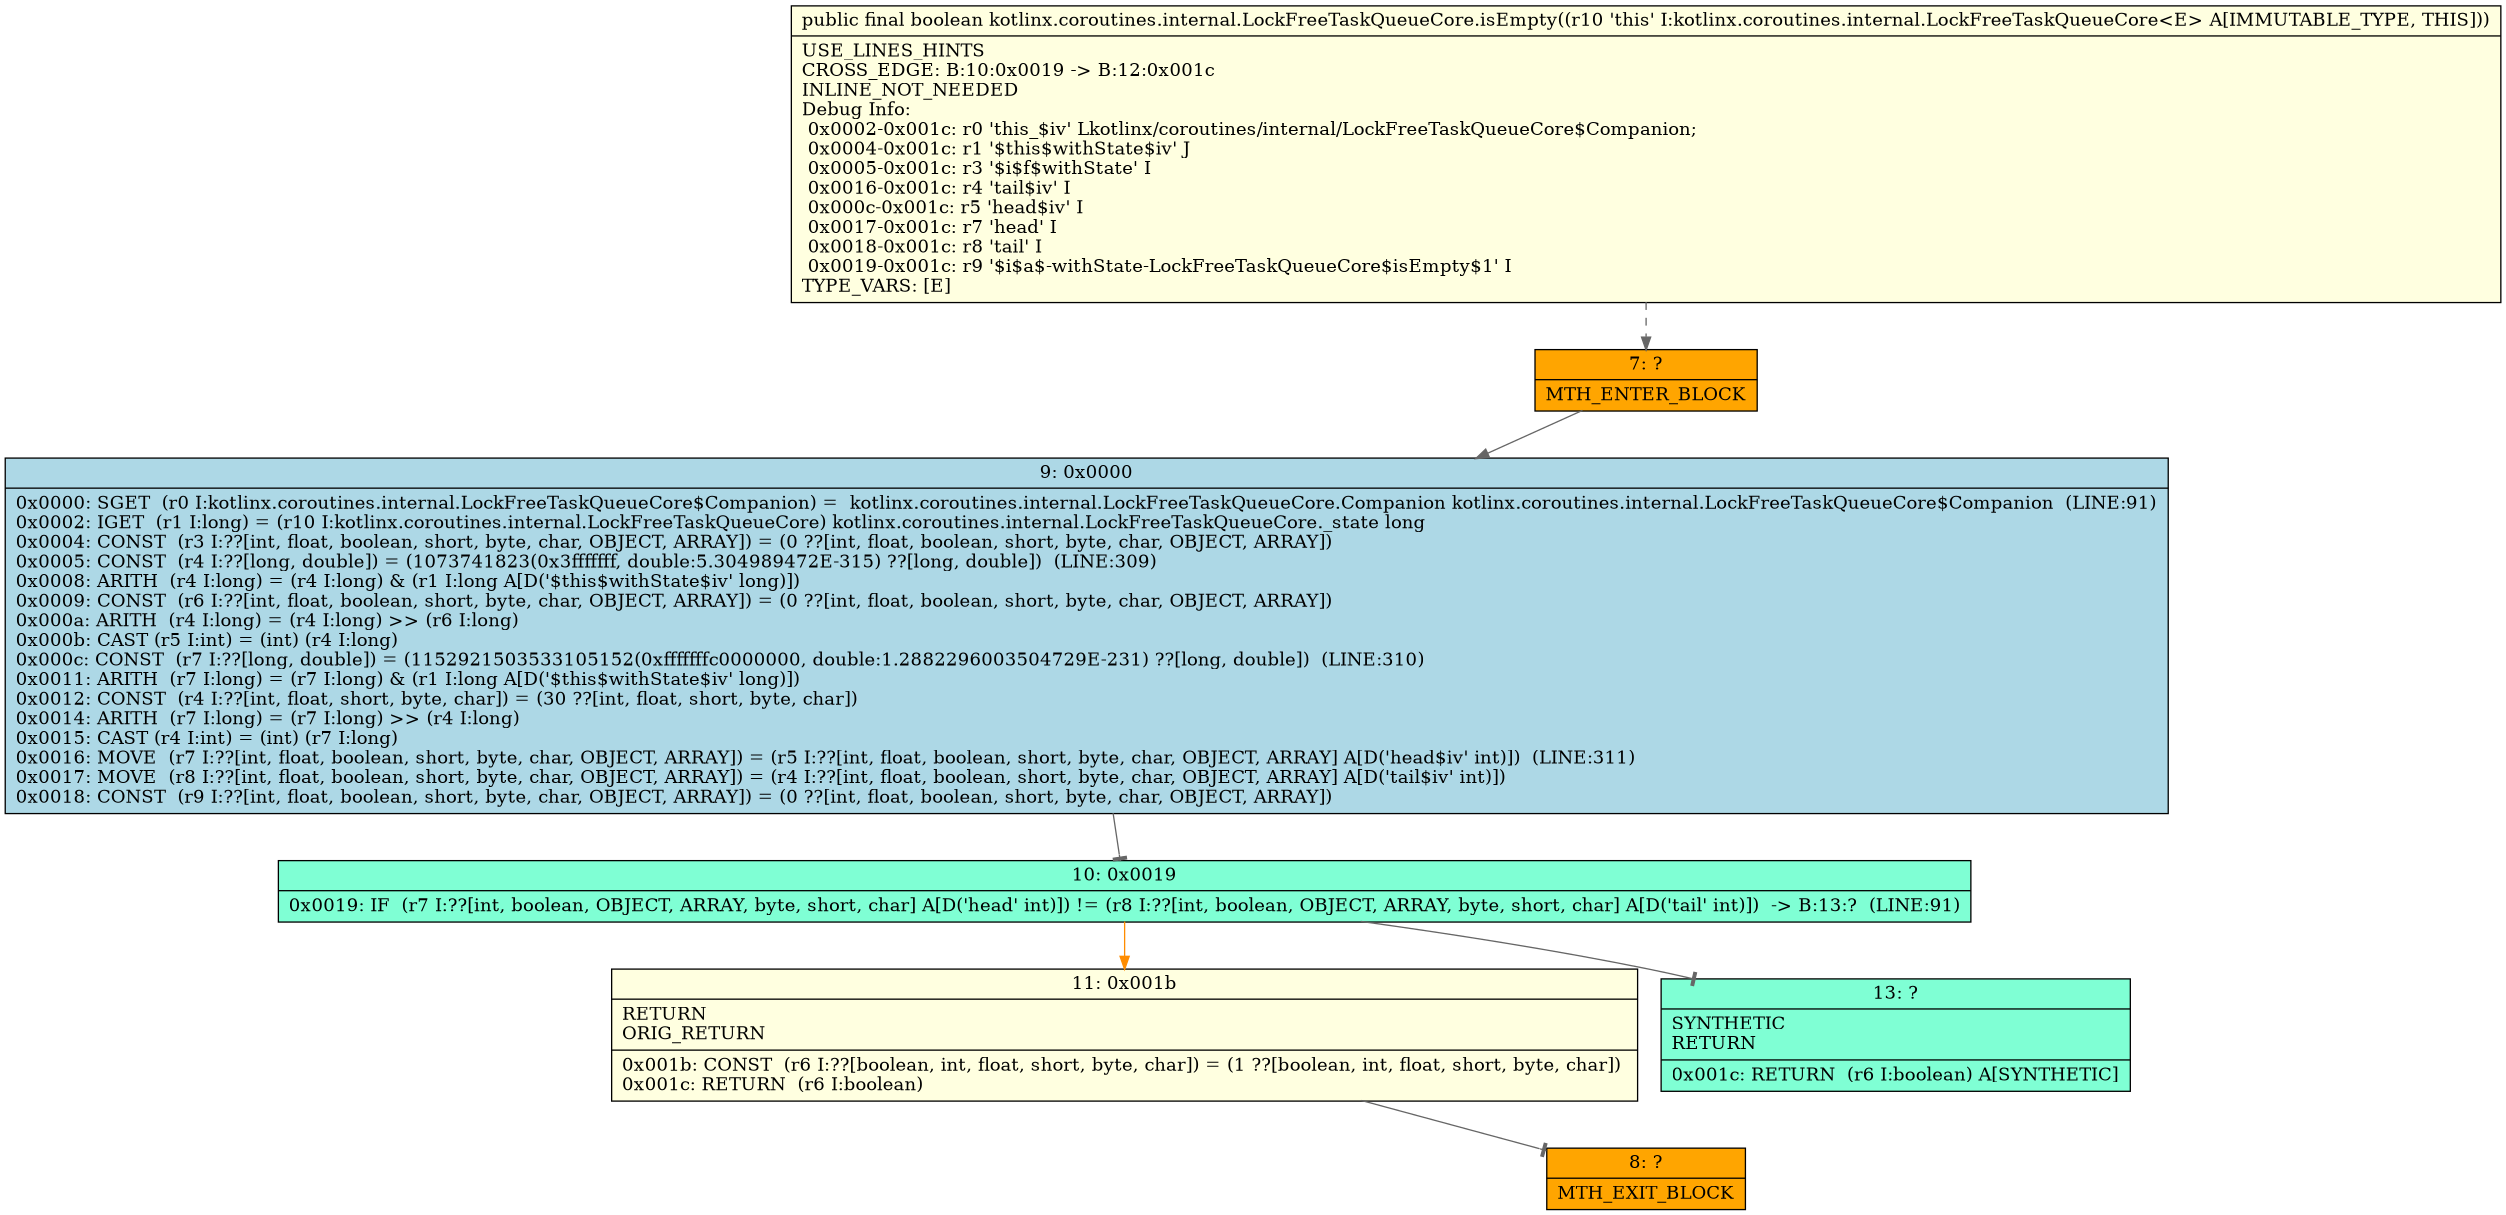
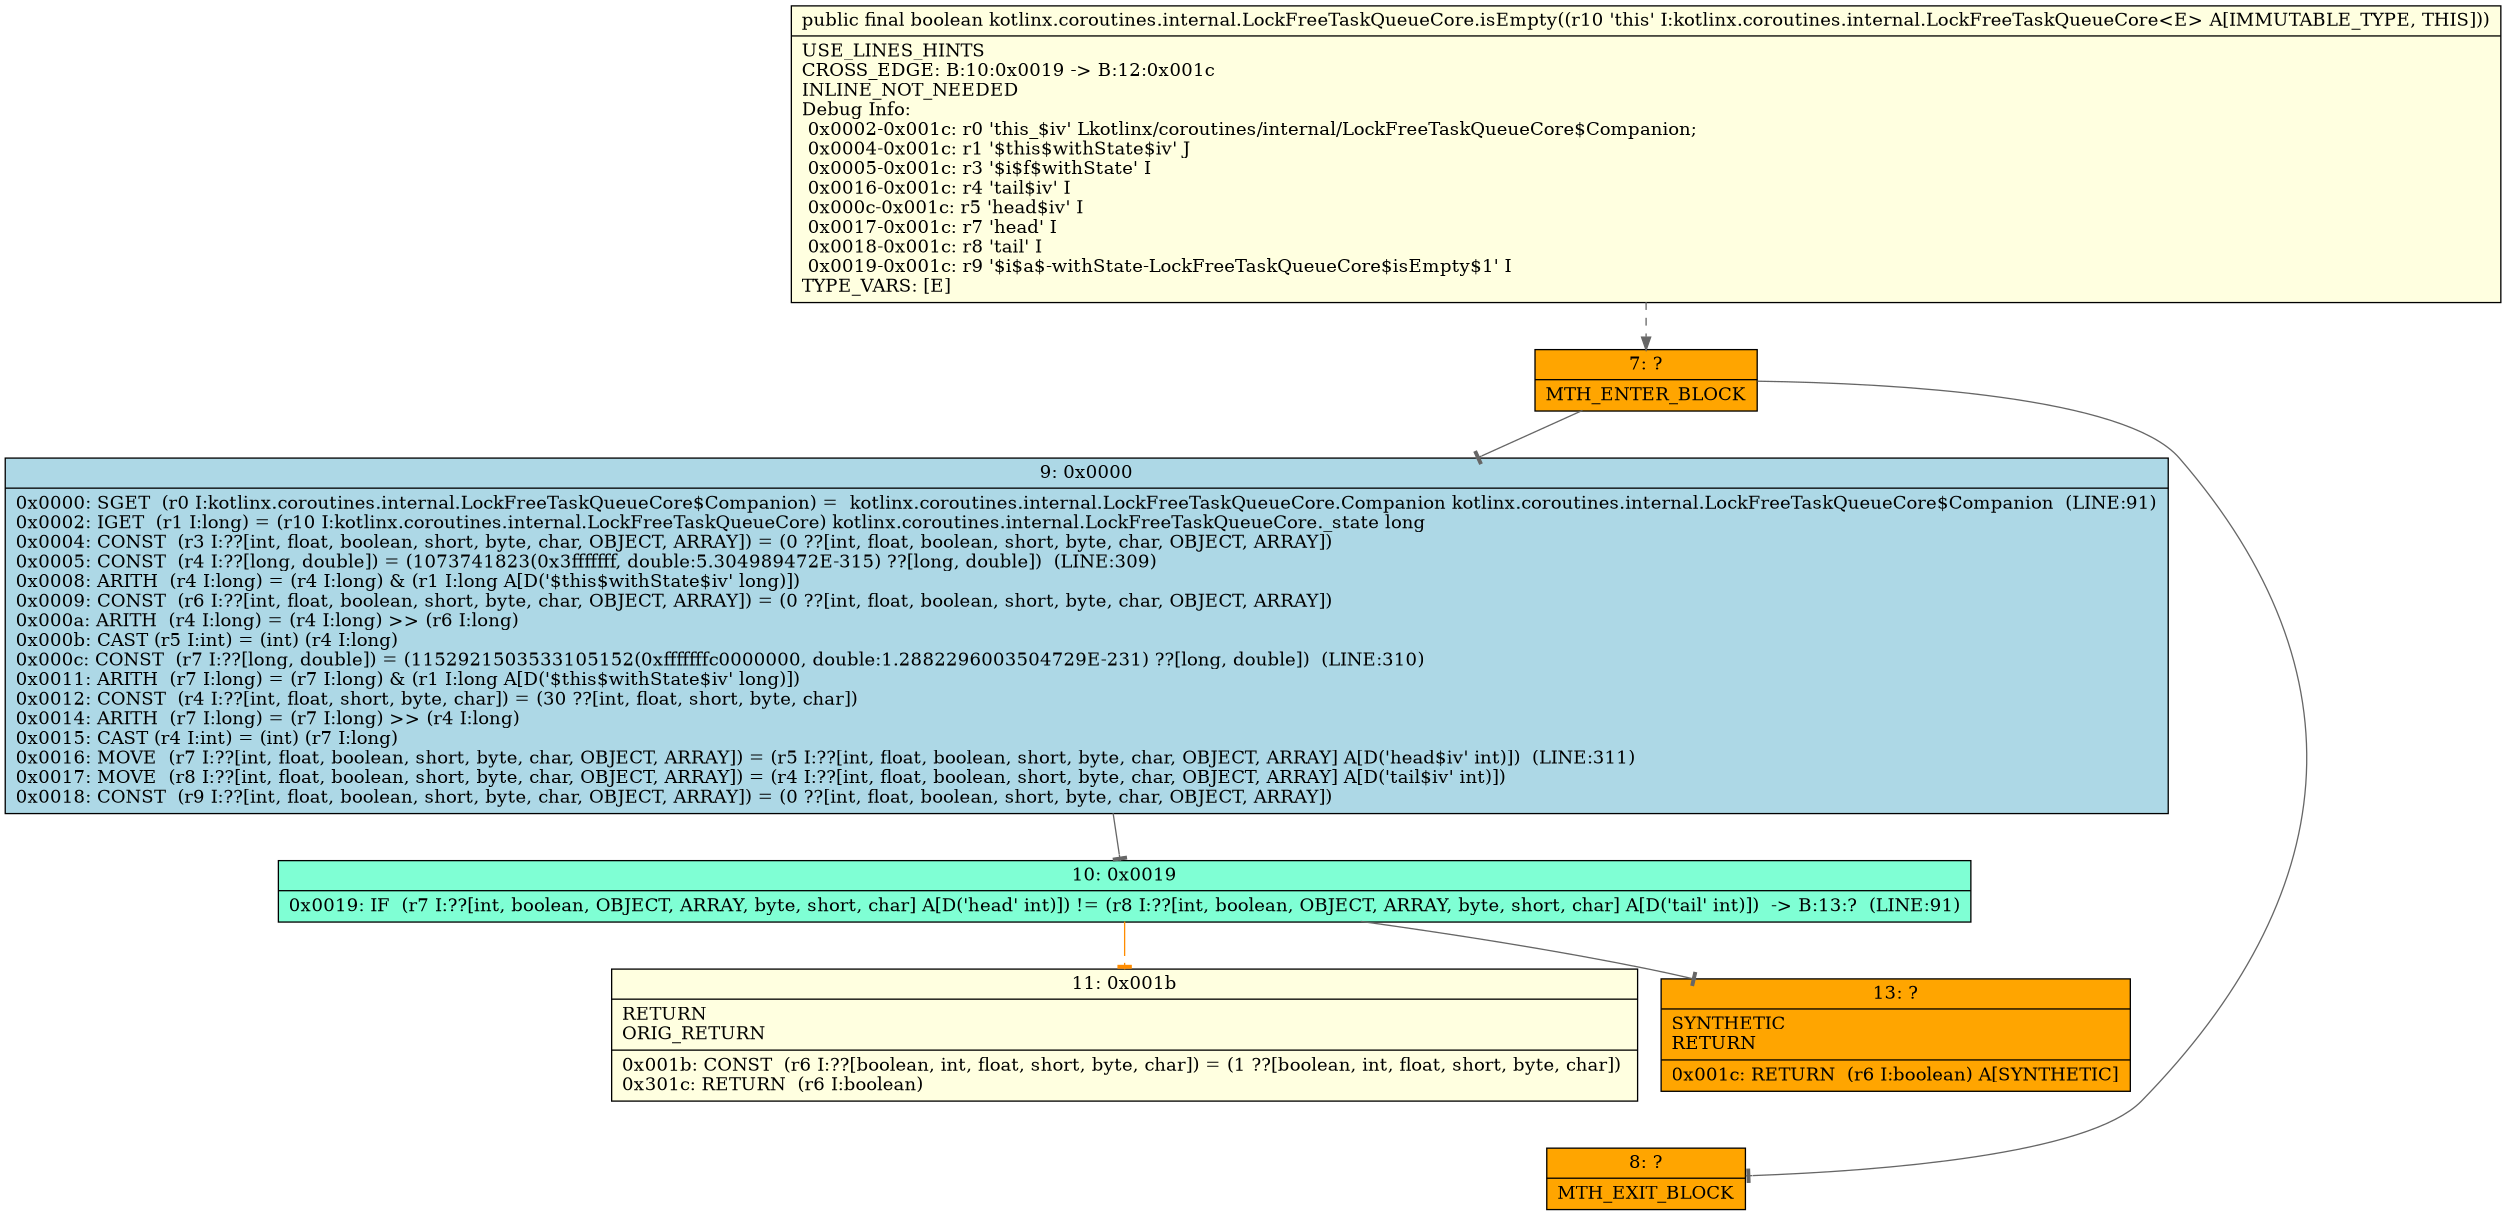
edge "7: ?" -> "9: 0x0000": arrowhead normal -> tee
edge "10: 0x0019" -> "11: 0x001b": arrowhead normal -> tee
node "13: ?": fillcolor aquamarine -> orange
node "11: 0x001b": text "0x001c: RETURN  (r6 I:boolean)" -> "0x301c: RETURN  (r6 I:boolean)"
edge "11: 0x001b" -> "8: ?": now "7: ?" -> "8: ?"
